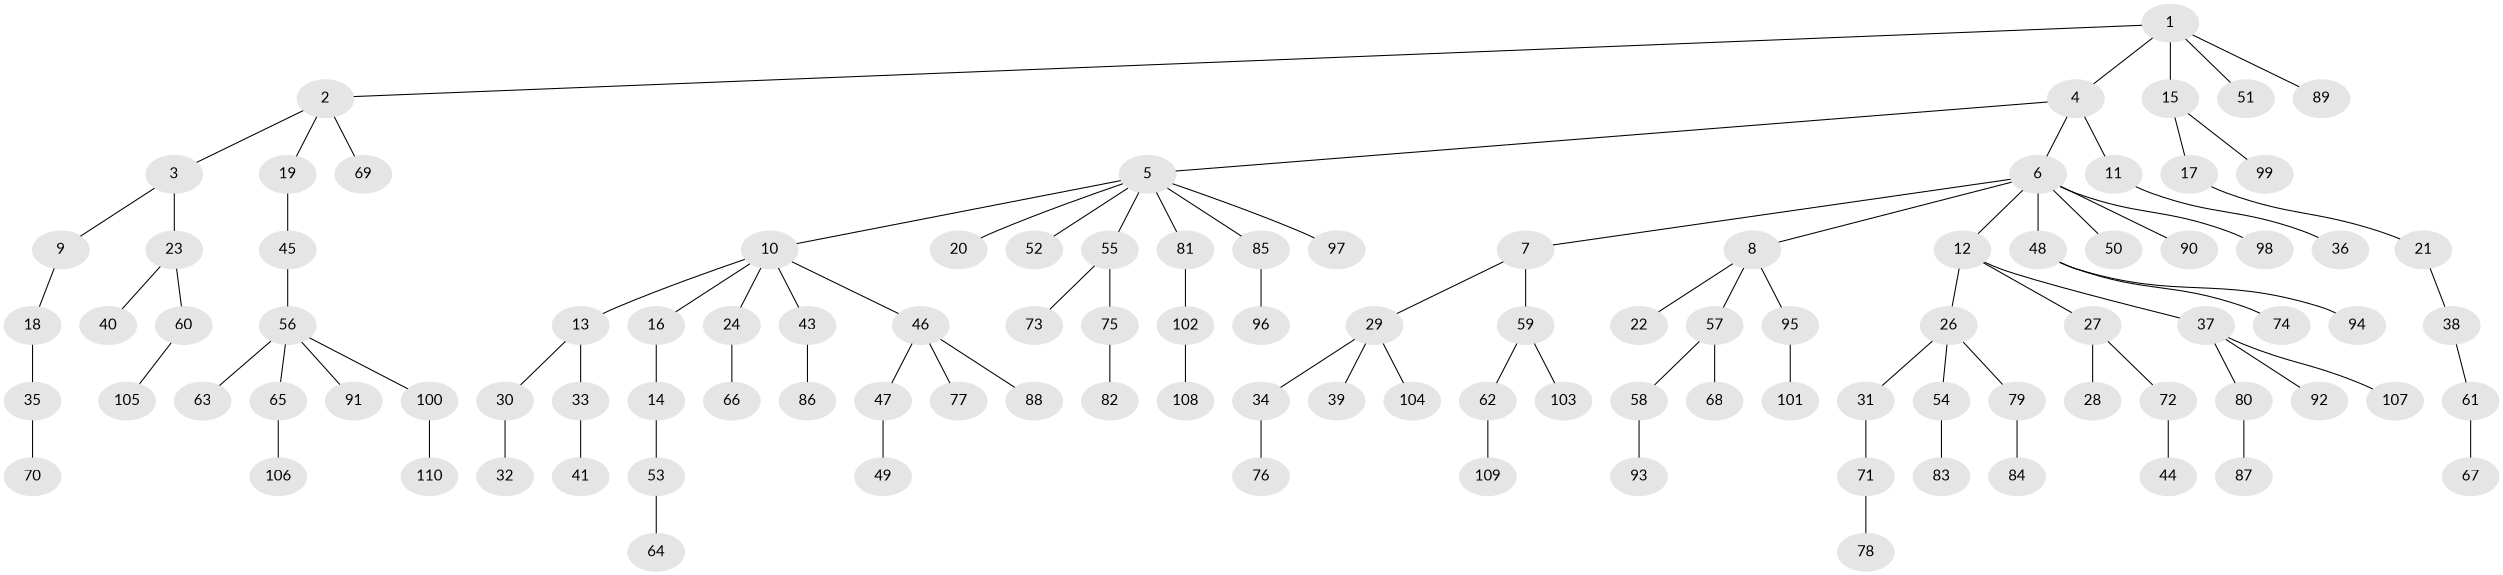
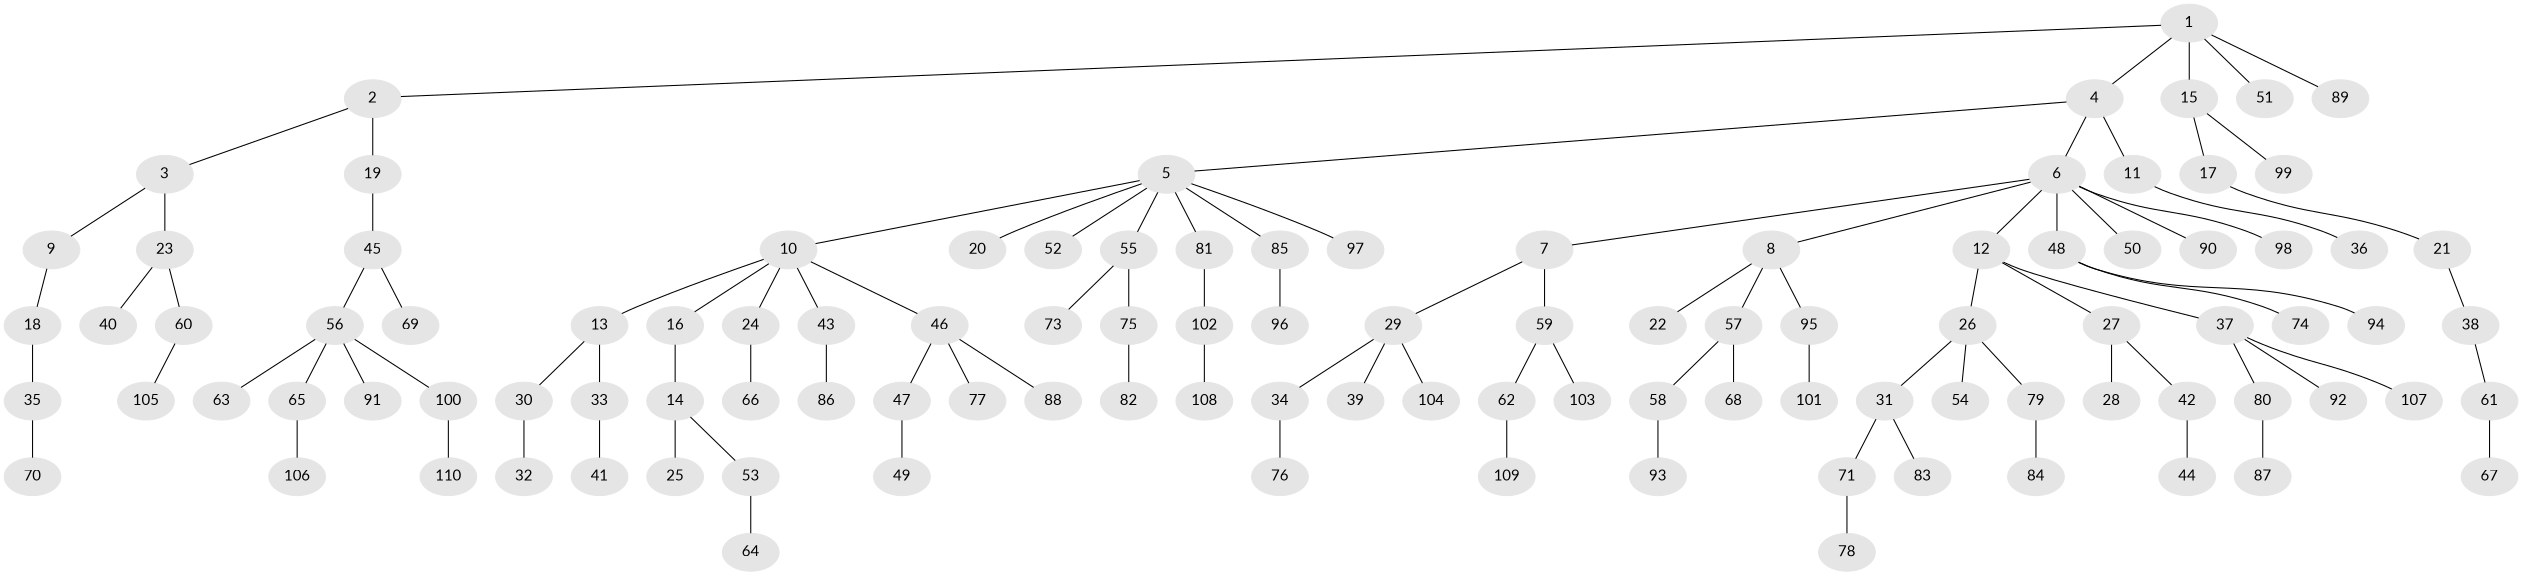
edge "2" -- "69": now "45" -- "69"
node "72": label "72" -> "42"
edge "54" -- "83": now "31" -- "83"
node "25": added
